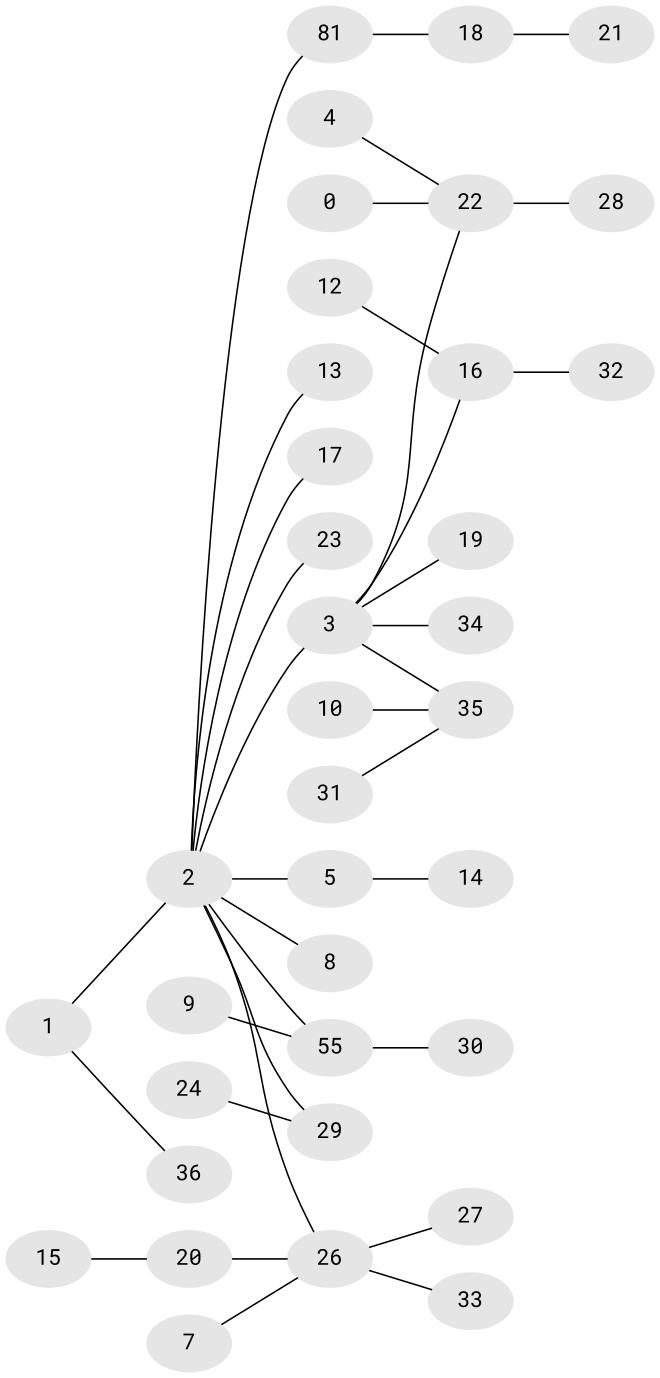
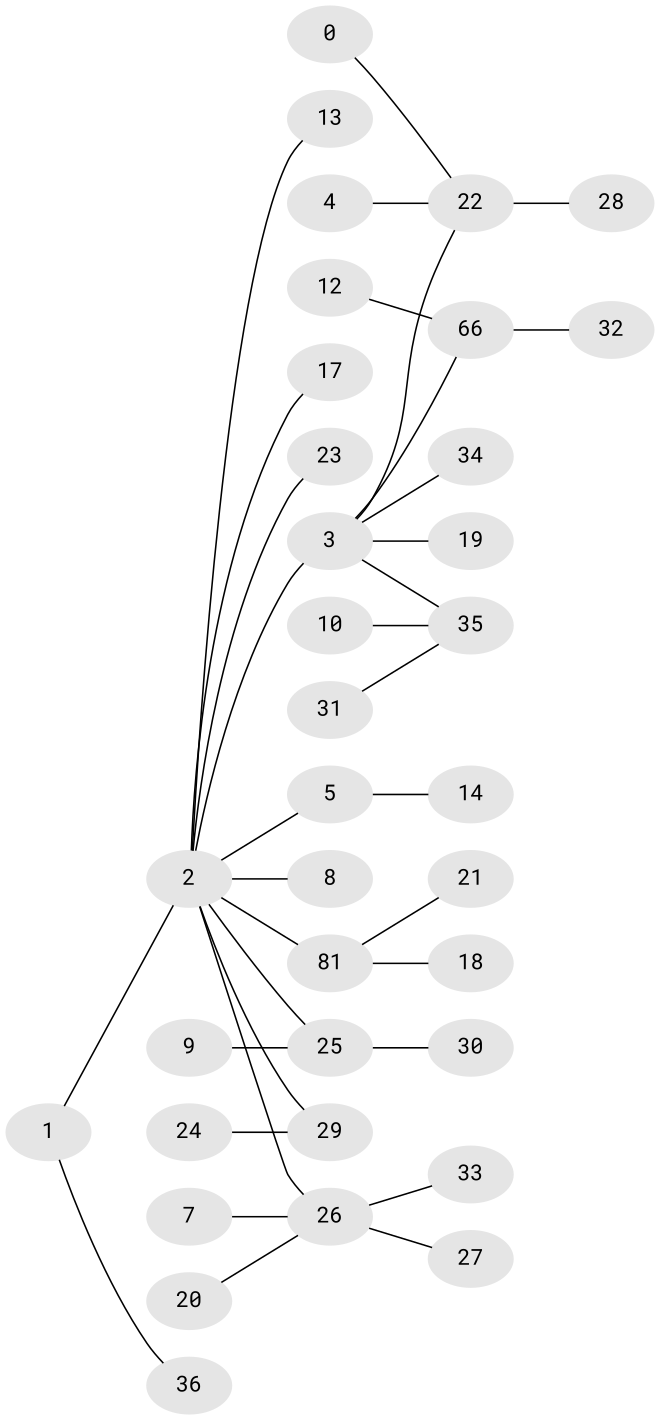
edge "18" -- "21": now "81" -- "21"
node "16": label "16" -> "66"
node "55": label "55" -> "25"
node "15": removed
